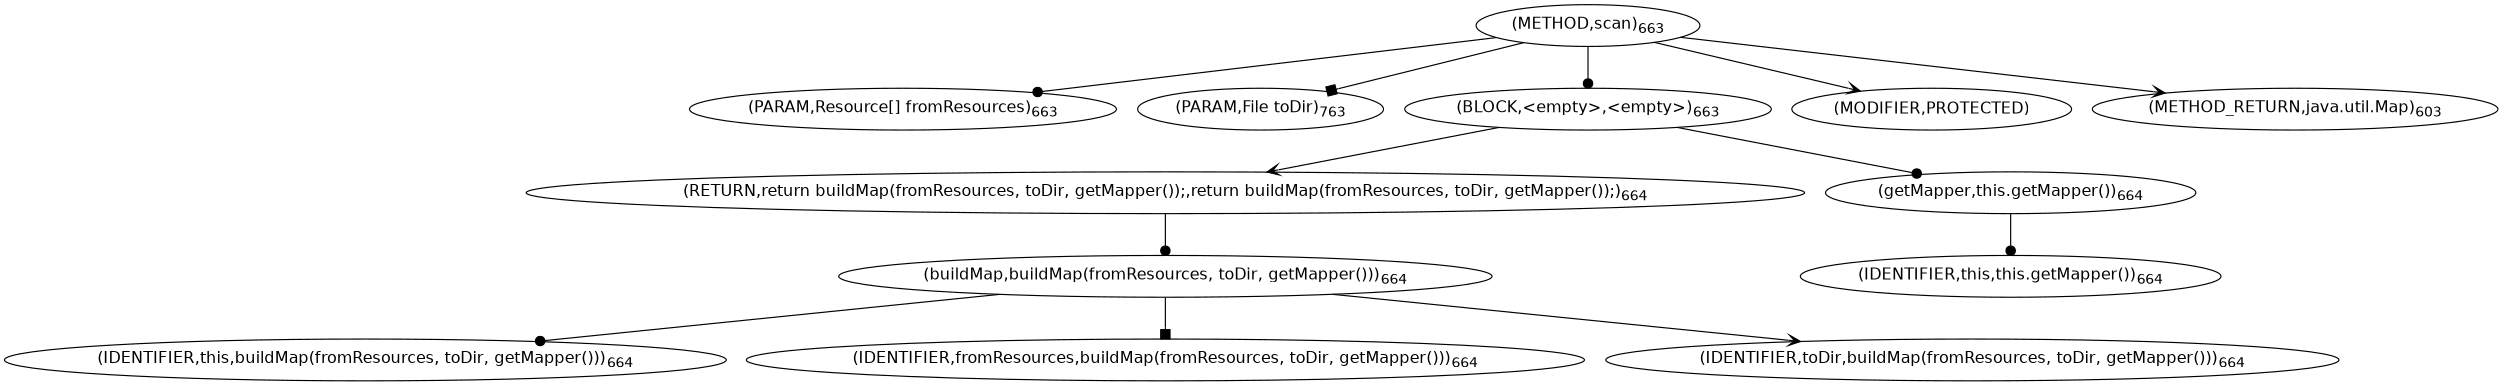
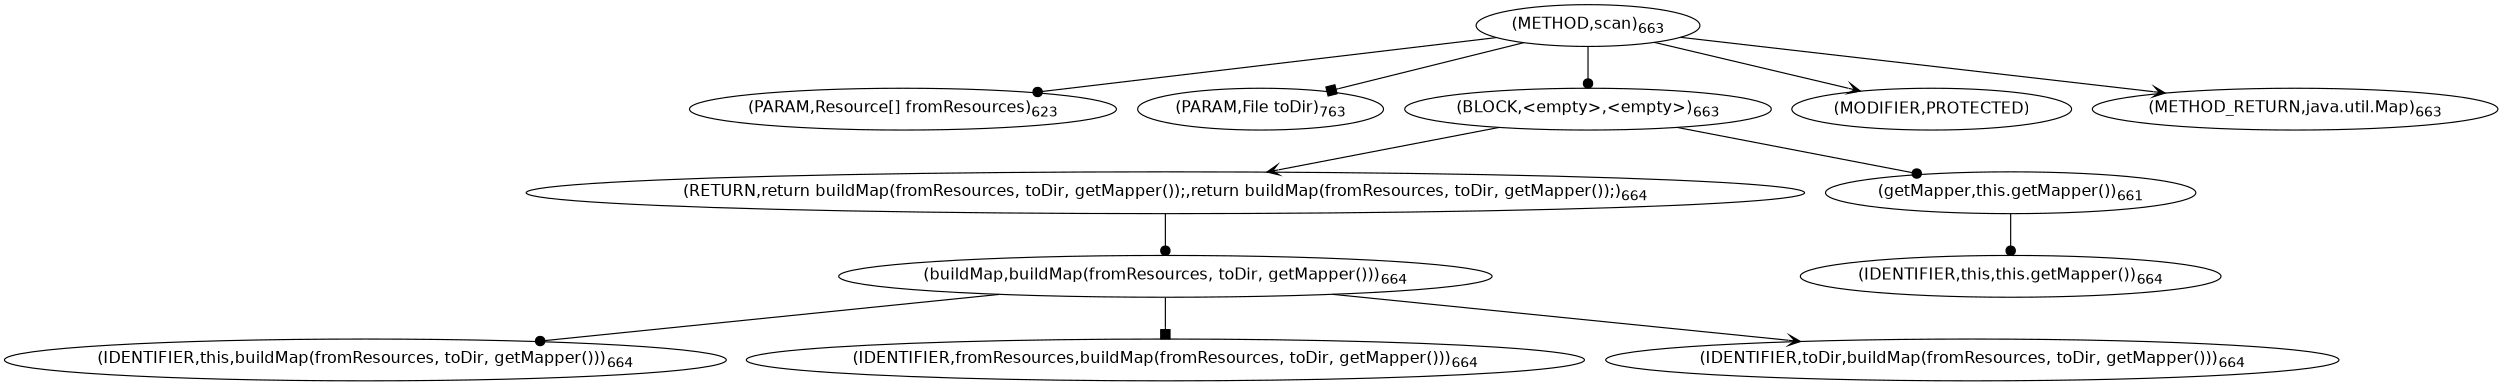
node "(PARAM,Resource[] fromResources)": text "663" -> "623"
node "(METHOD_RETURN,java.util.Map)": text "603" -> "663"
node "(getMapper,this.getMapper())": text "664" -> "661"
